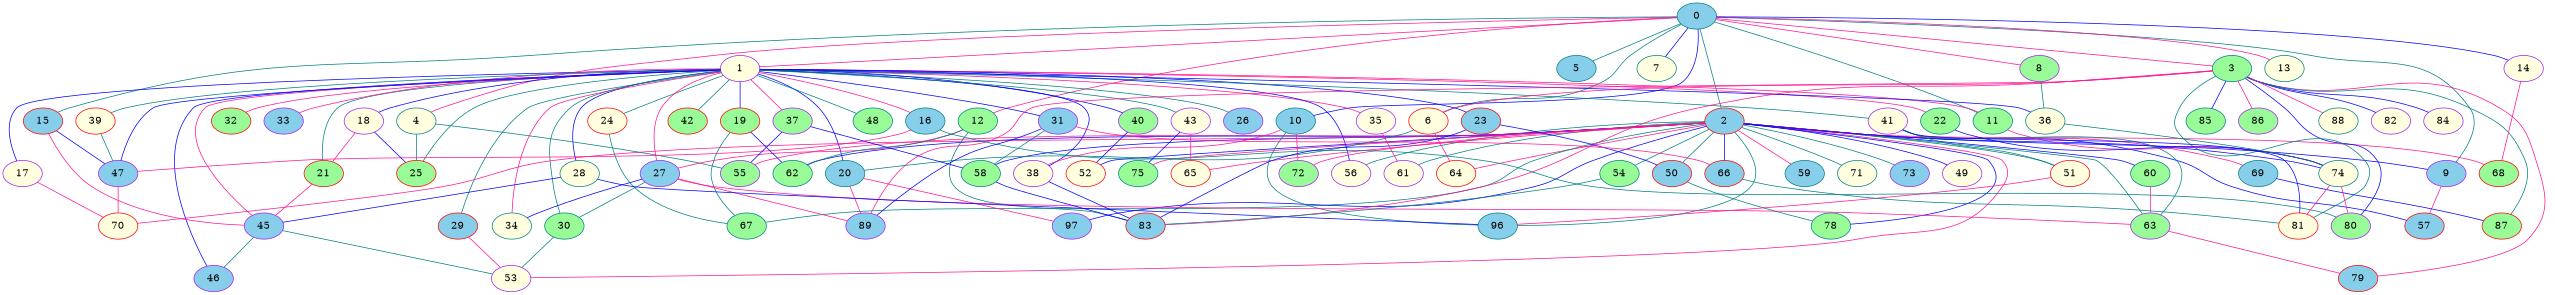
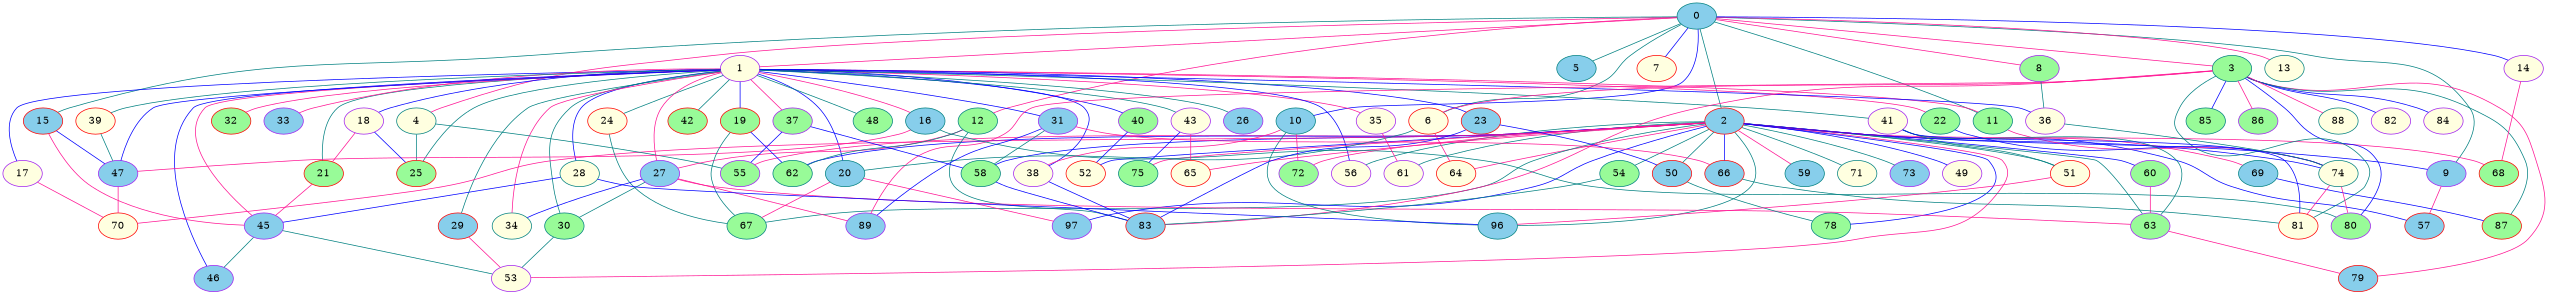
node "7": color teal -> red
node "36": color teal -> purple
node "60": color teal -> purple
edge "20" -- "89": now "20" -- "67"
